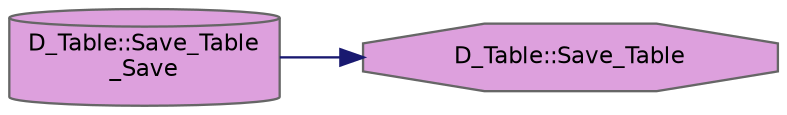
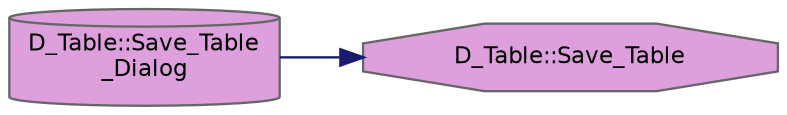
node "D_Table::Save_Table _Save": label "D_Table::Save_Table _Save" -> "D_Table::Save_Table _Dialog"
